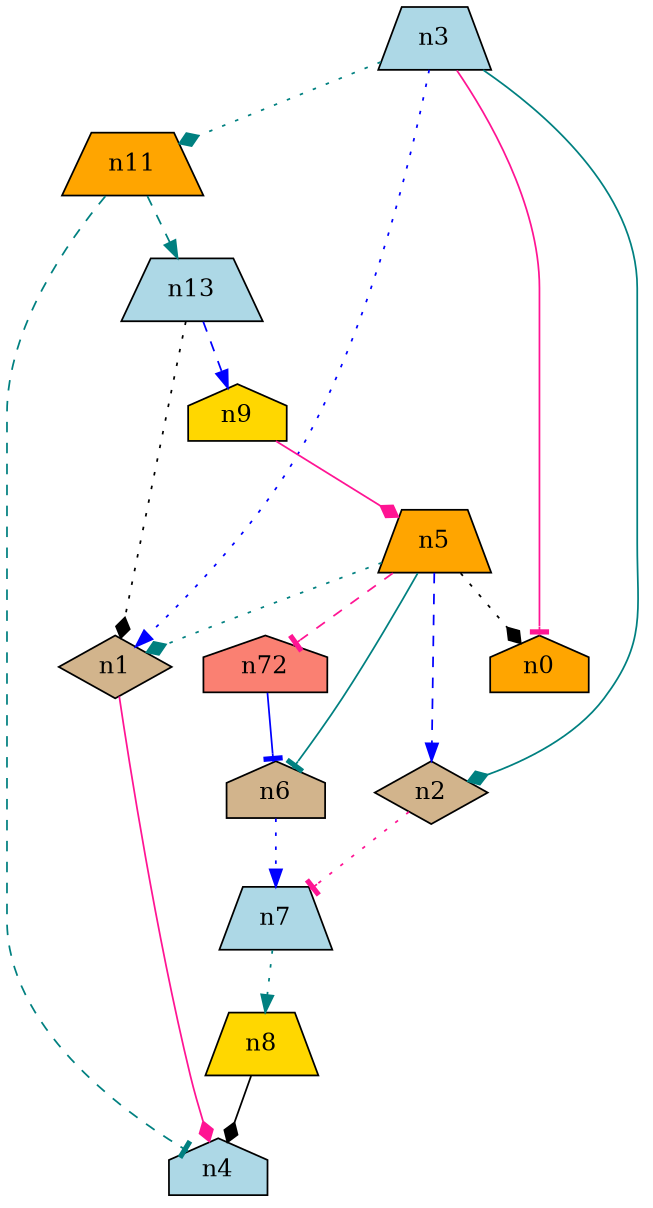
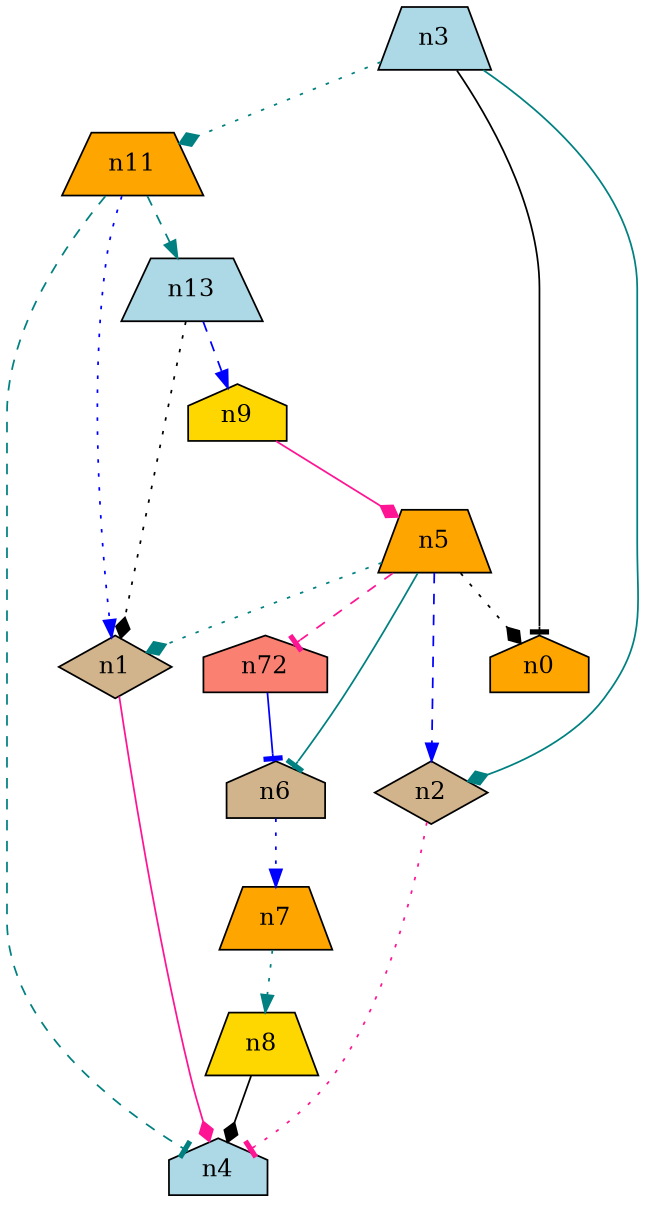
edge "n3" -> "n0": color deeppink -> black
edge "n3" -> "n1": now "n11" -> "n1"
edge "n2" -> "n7": now "n2" -> "n4"
node "n7": fillcolor lightblue -> orange
